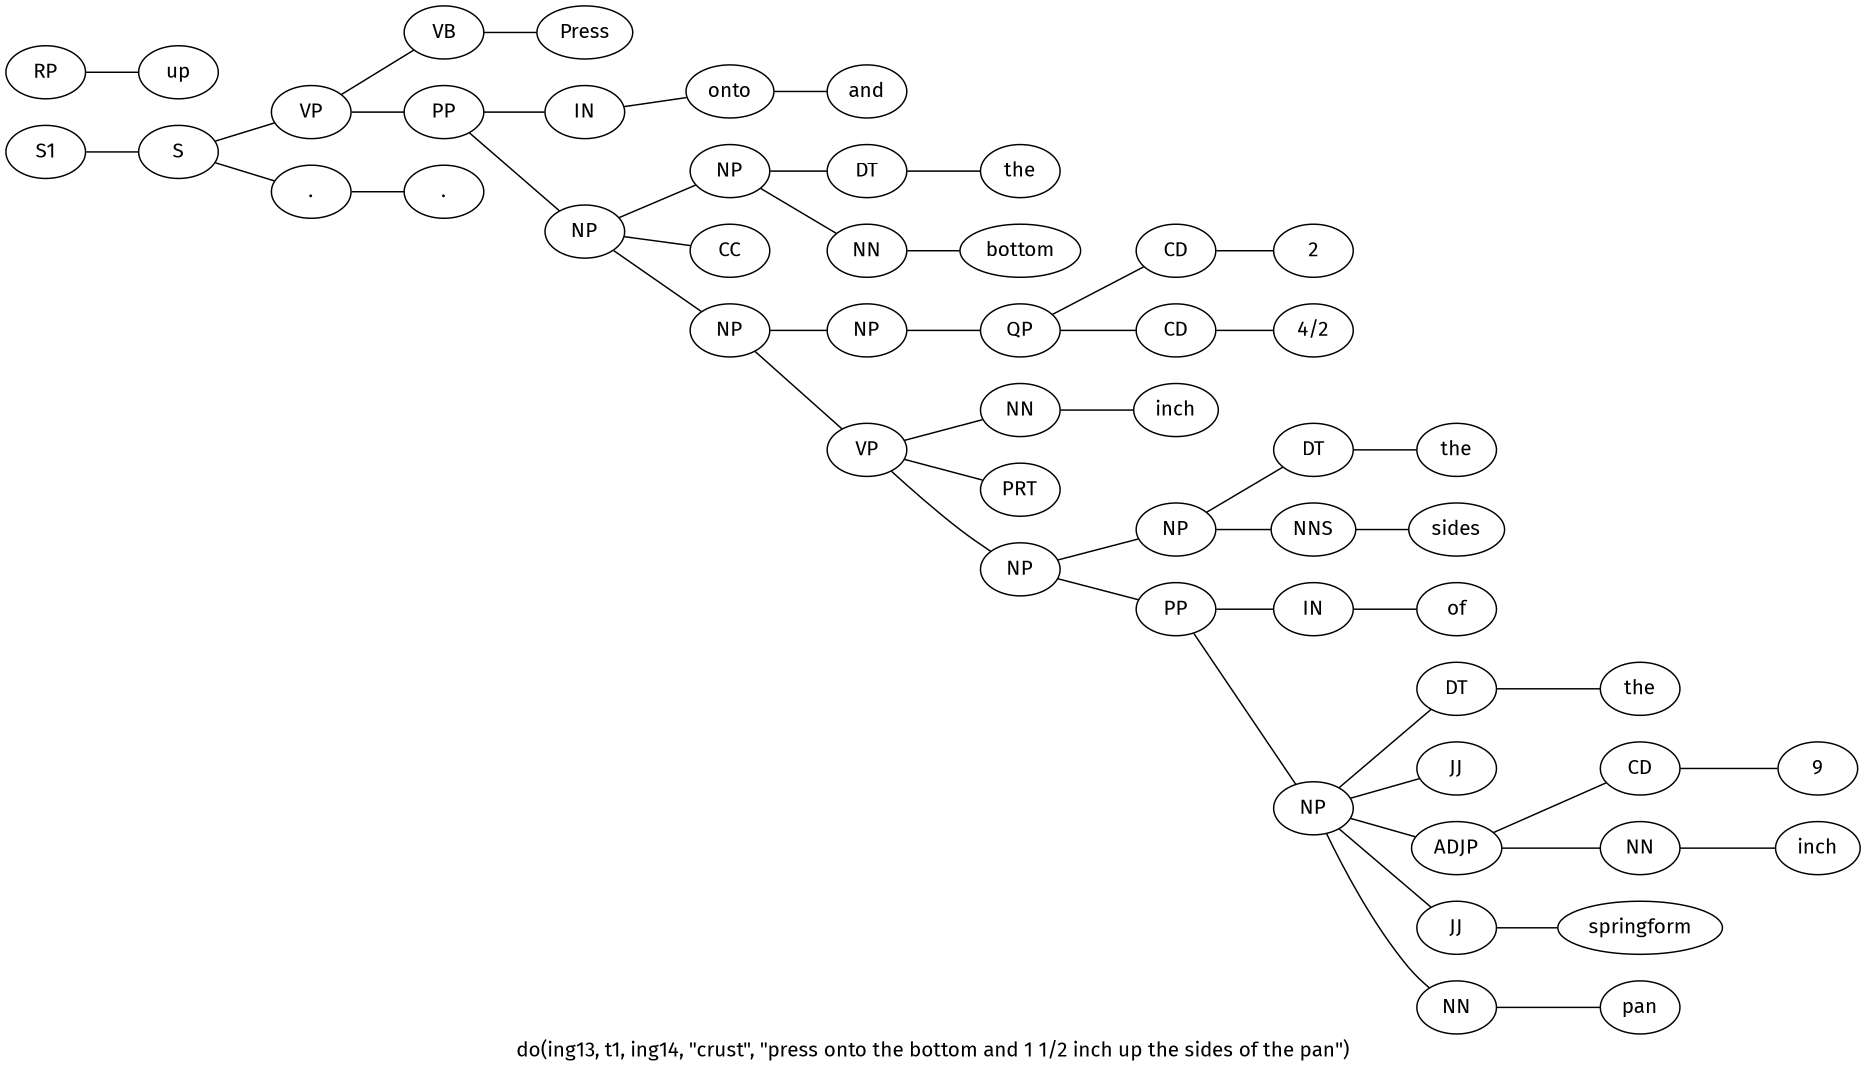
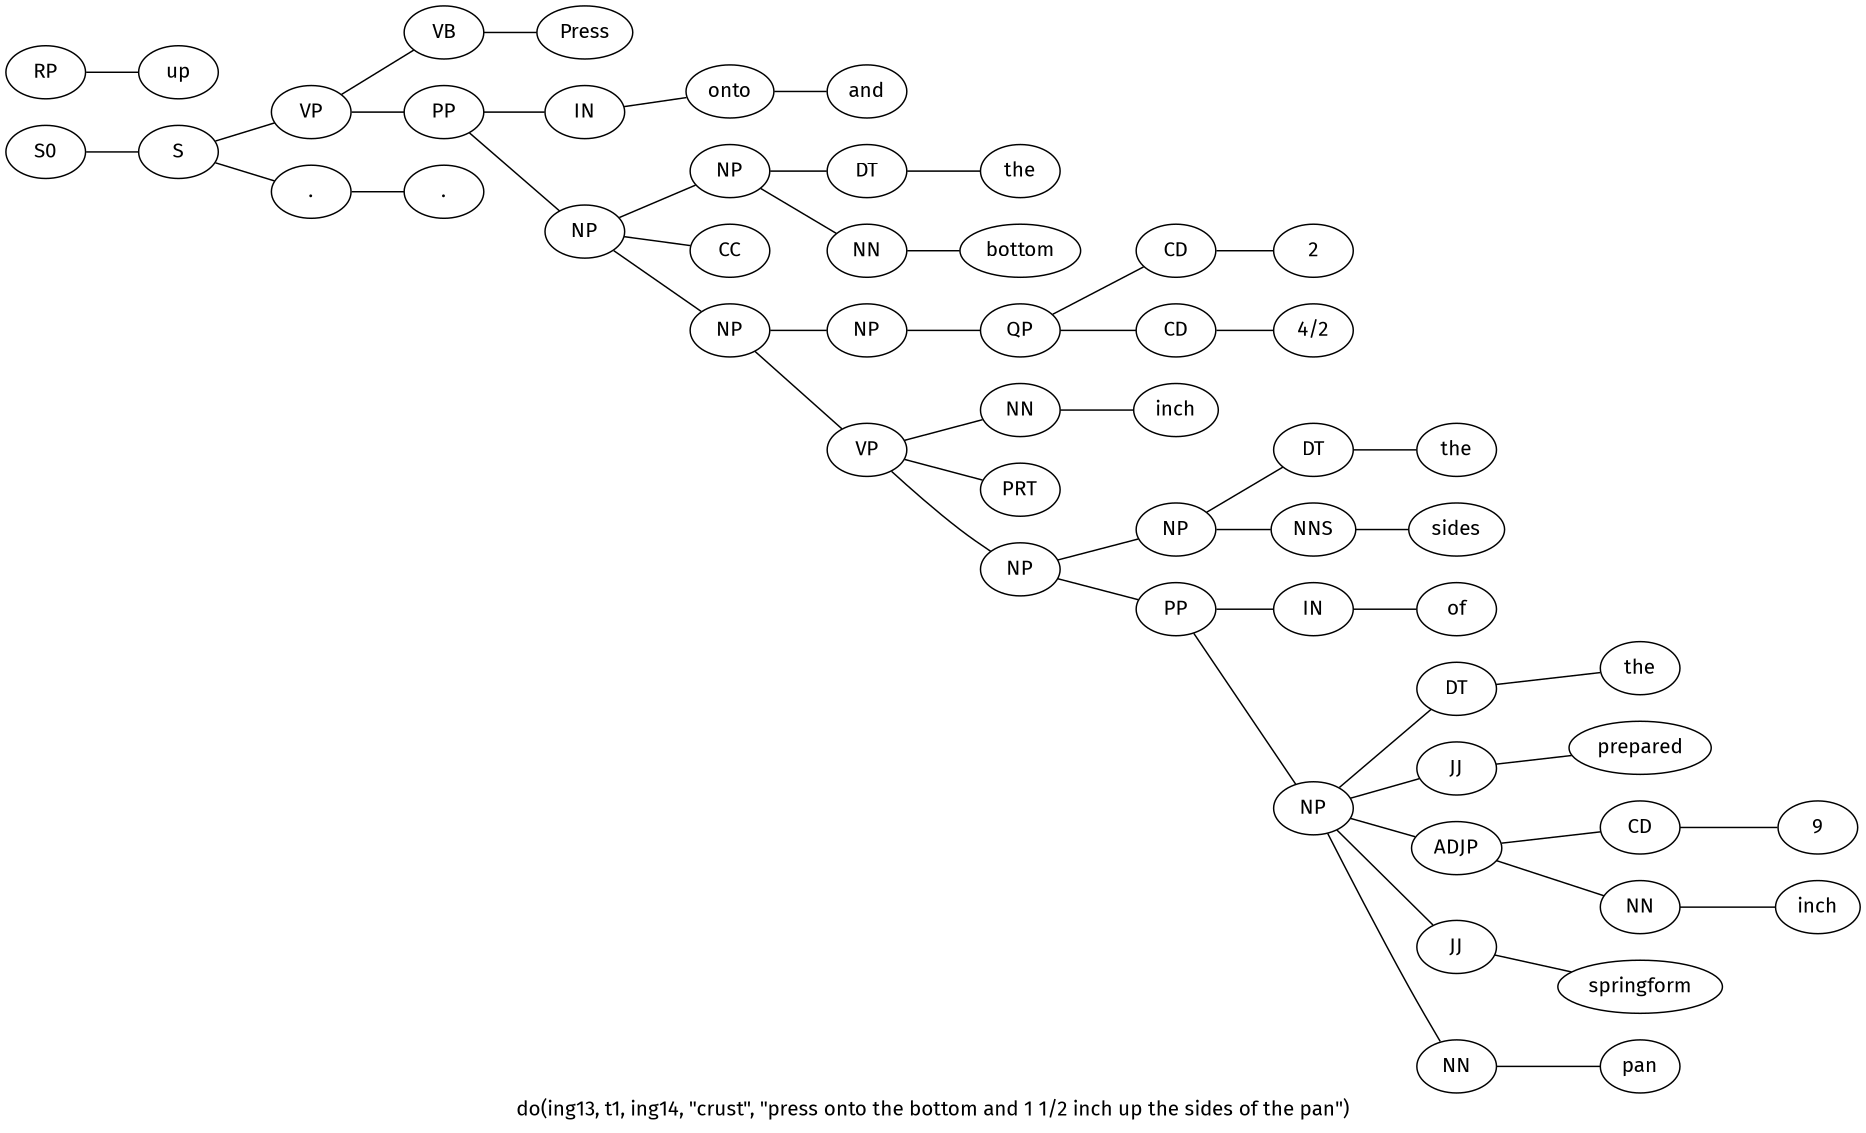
node "S1": label "S1" -> "S0"
node "prepared": added
